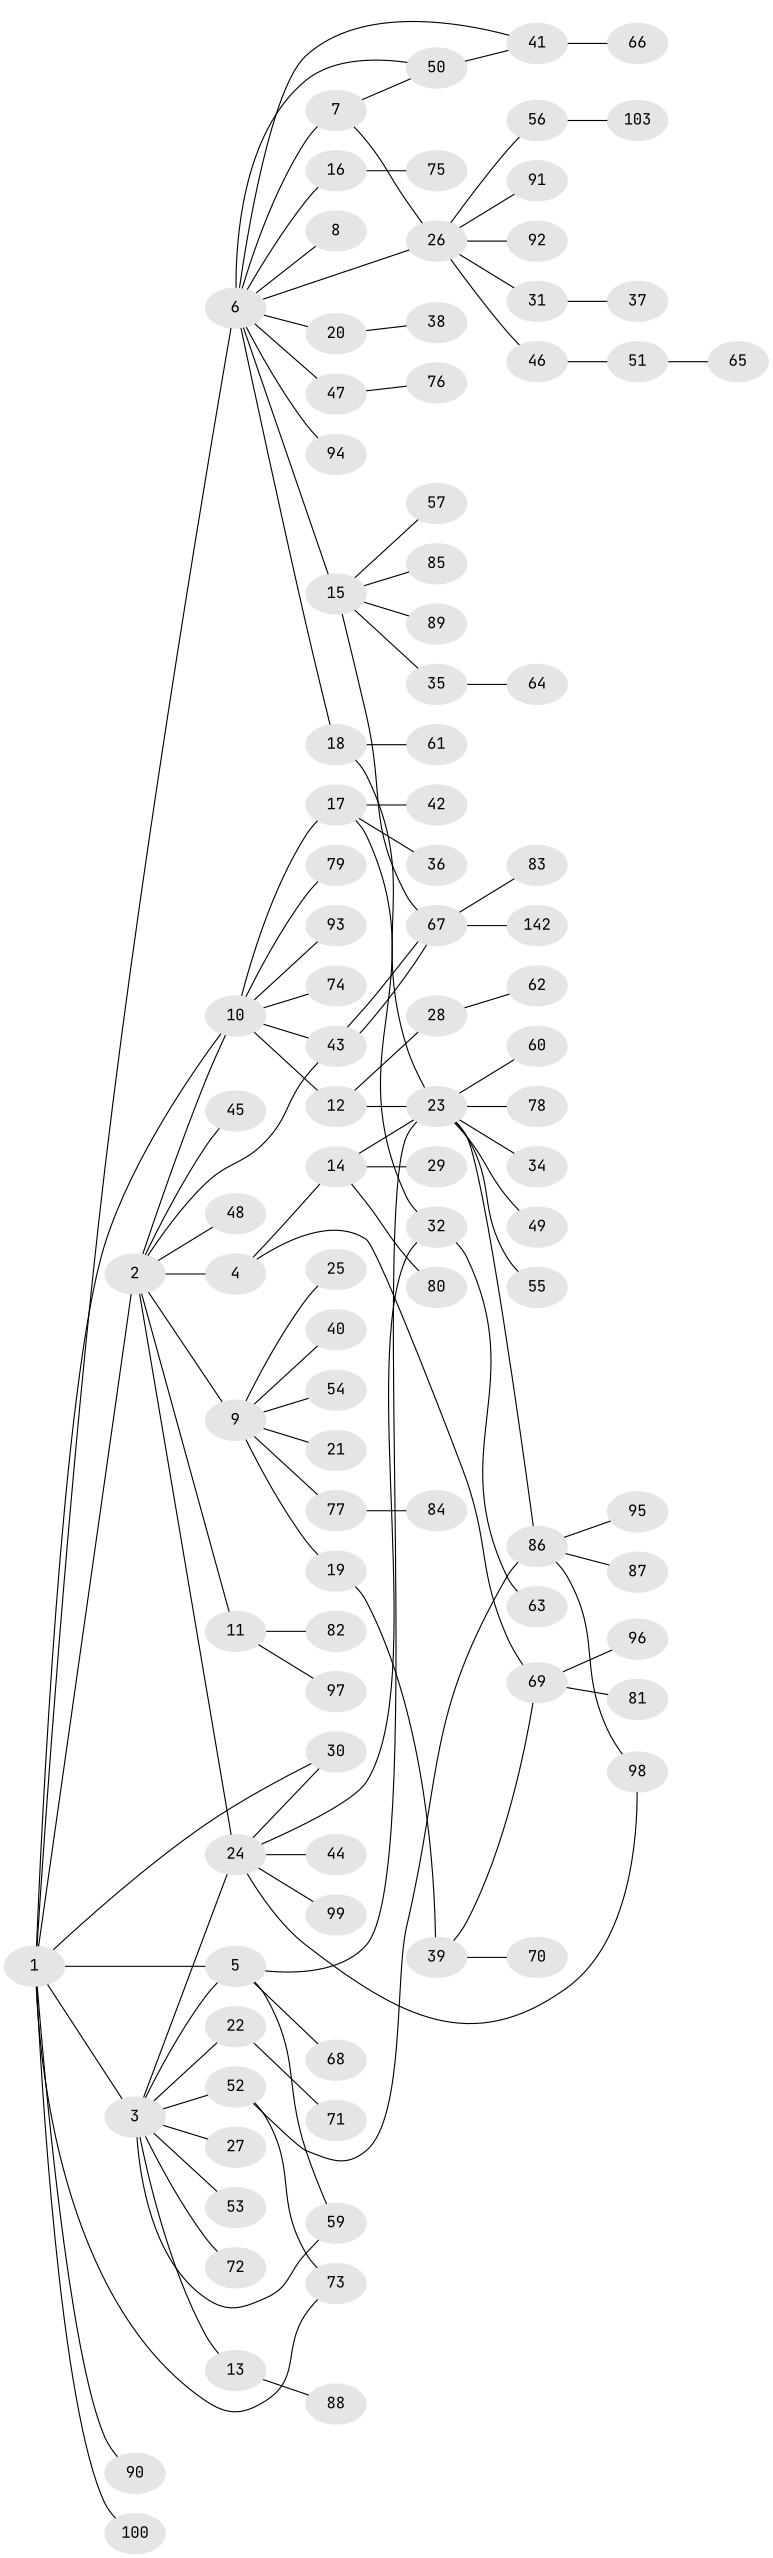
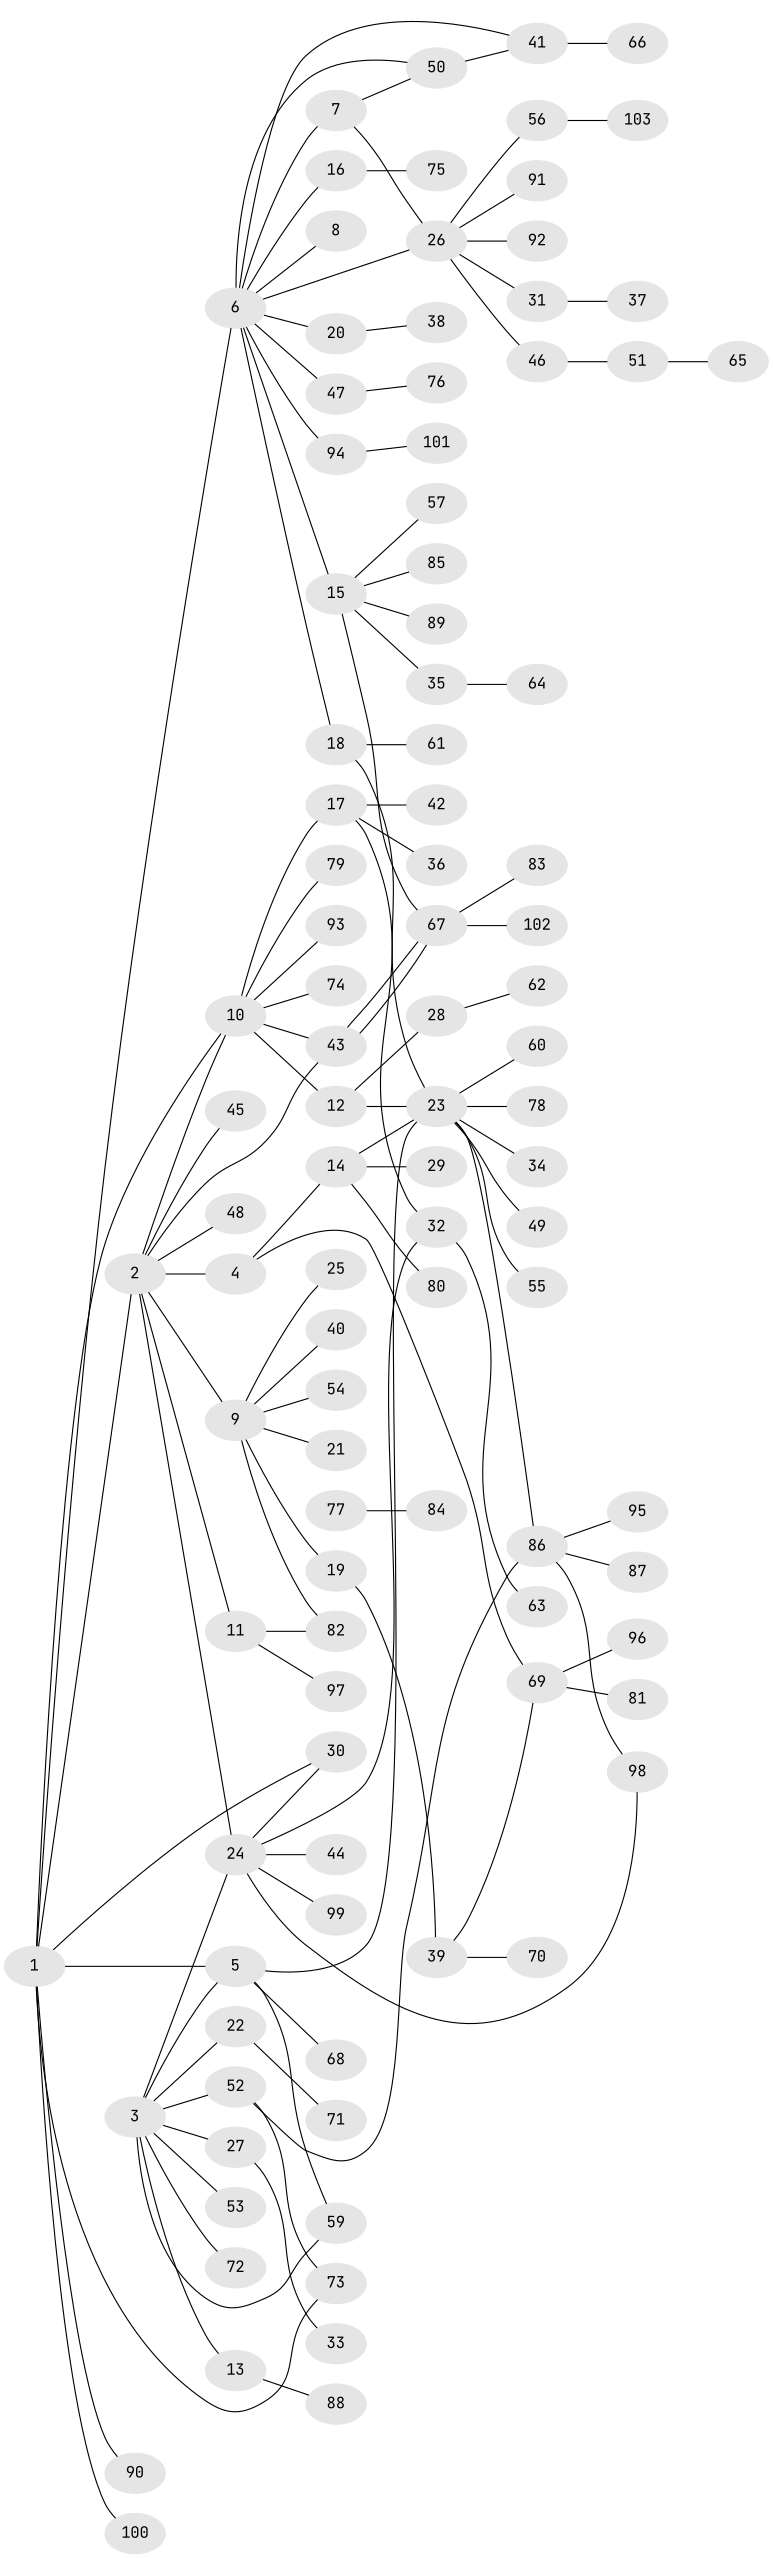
node "101": added
node "142": label "142" -> "102"
edge "9" -- "77": now "9" -- "82"
edge "1" -- "3": removed
node "33": added
